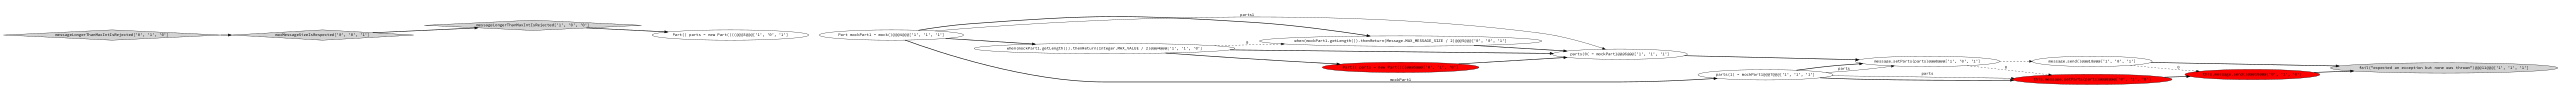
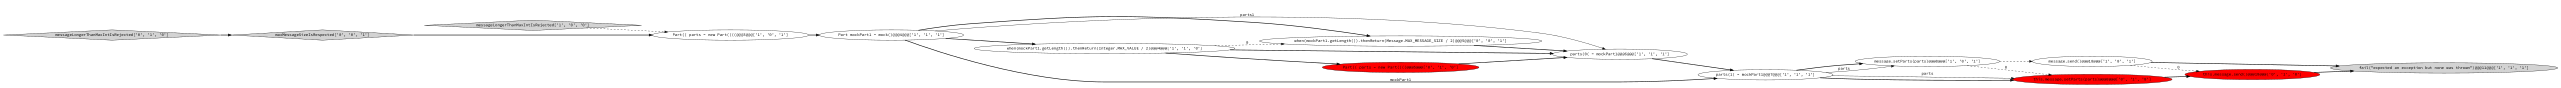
edge "maxMessageSizeIsRespected['0', '0', '1']" -> "messageLongerThanMaxIntIsRejected['1', '0', '0']": now "maxMessageSizeIsRespected['0', '0', '1']" -> "Part(( parts = new Part((((@@@3@@@['1', '0', '1']"
edge "messageLongerThanMaxIntIsRejected['1', '0', '0']" -> "Part(( parts = new Part((((@@@3@@@['1', '0', '1']": style bold -> dashed
edge "Part(( parts = new Part((((@@@3@@@['1', '0', '1']" -> "Part mockPart1 = mock()@@@4@@@['1', '1', '1']": added
edge "parts(0( = mockPart1@@@6@@@['1', '1', '1']" -> "message.setParts(parts)@@@8@@@['1', '0', '1']": now "parts(0( = mockPart1@@@6@@@['1', '1', '1']" -> "parts(1( = mockPart1@@@7@@@['1', '1', '1']"
